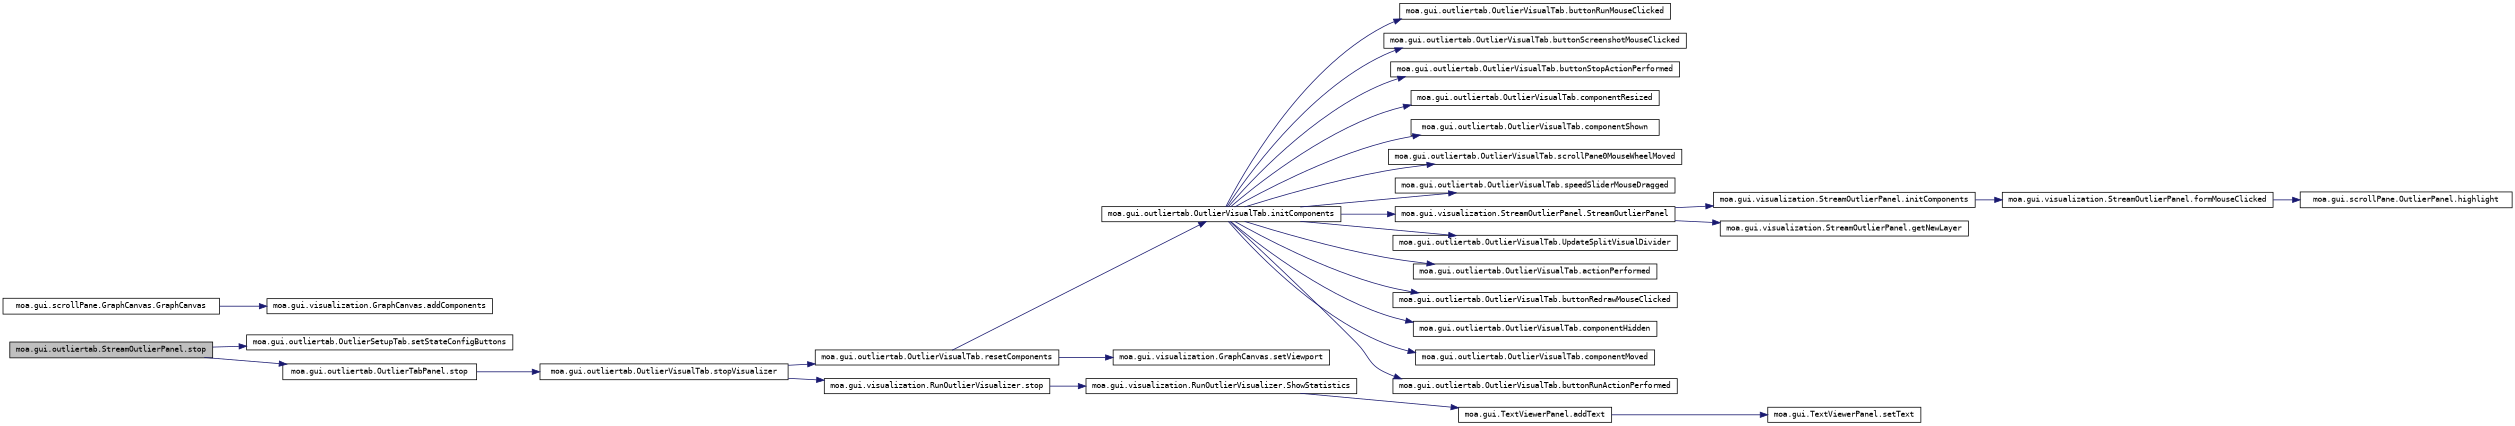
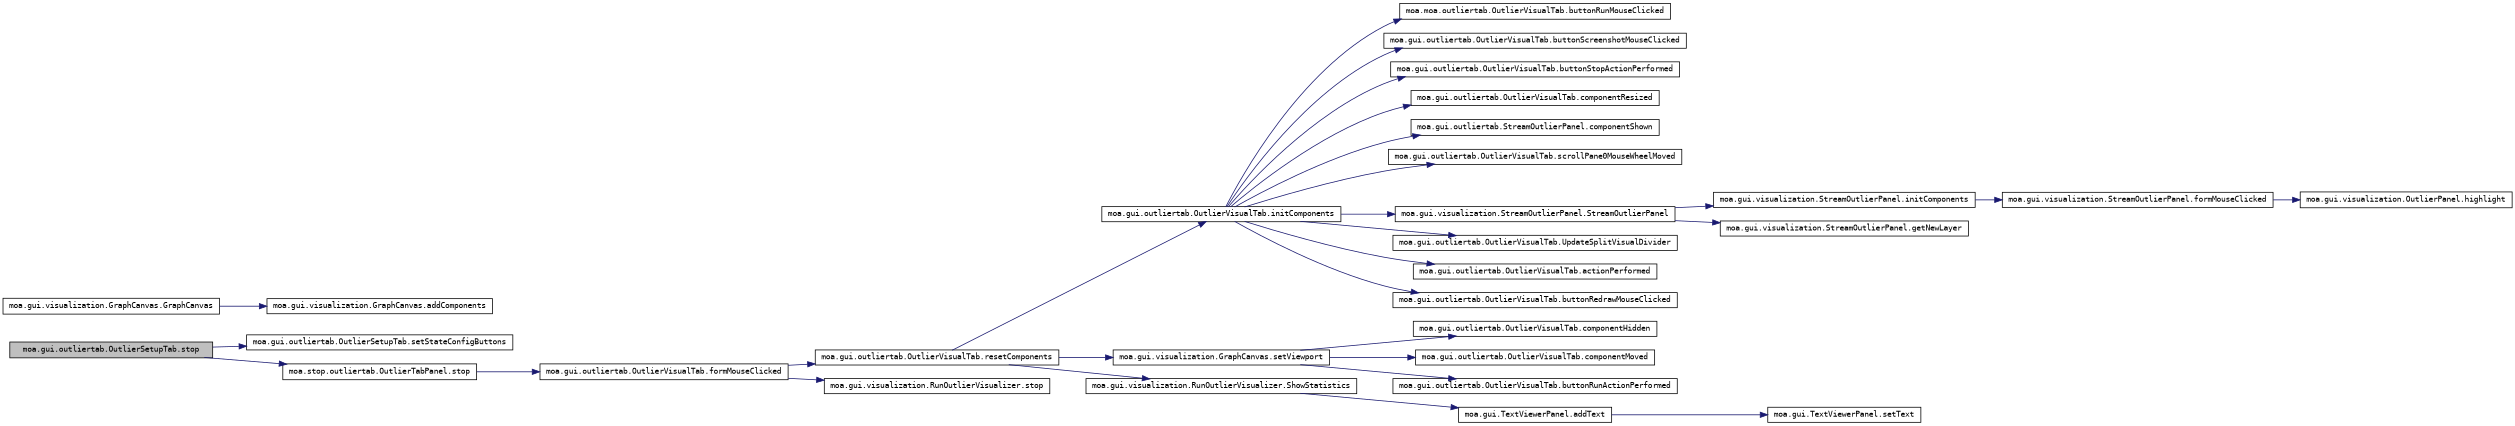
node "moa.gui.outliertab.OutlierVisualTab.buttonRunMouseClicked": label "moa.gui.outliertab.OutlierVisualTab.buttonRunMouseClicked" -> "moa.moa.outliertab.OutlierVisualTab.buttonRunMouseClicked"
node "moa.gui.outliertab.OutlierVisualTab.componentShown": label "moa.gui.outliertab.OutlierVisualTab.componentShown" -> "moa.gui.outliertab.StreamOutlierPanel.componentShown"
node "moa.gui.outliertab.OutlierVisualTab.speedSliderMouseDragged": removed
node "moa.gui.scrollPane.OutlierPanel.highlight": label "moa.gui.scrollPane.OutlierPanel.highlight" -> "moa.gui.visualization.OutlierPanel.highlight"
edge "moa.gui.outliertab.OutlierVisualTab.initComponents" -> "moa.gui.outliertab.OutlierVisualTab.componentHidden": now "moa.gui.visualization.GraphCanvas.setViewport" -> "moa.gui.outliertab.OutlierVisualTab.componentHidden"
node "moa.gui.scrollPane.GraphCanvas.GraphCanvas": label "moa.gui.scrollPane.GraphCanvas.GraphCanvas" -> "moa.gui.visualization.GraphCanvas.GraphCanvas"
edge "moa.gui.outliertab.OutlierVisualTab.initComponents" -> "moa.gui.outliertab.OutlierVisualTab.componentMoved": now "moa.gui.visualization.GraphCanvas.setViewport" -> "moa.gui.outliertab.OutlierVisualTab.componentMoved"
edge "moa.gui.outliertab.OutlierVisualTab.initComponents" -> "moa.gui.outliertab.OutlierVisualTab.buttonRunActionPerformed": now "moa.gui.visualization.GraphCanvas.setViewport" -> "moa.gui.outliertab.OutlierVisualTab.buttonRunActionPerformed"
node "moa.gui.outliertab.StreamOutlierPanel.stop": label "moa.gui.outliertab.StreamOutlierPanel.stop" -> "moa.gui.outliertab.OutlierSetupTab.stop"
node "moa.gui.outliertab.OutlierTabPanel.stop": label "moa.gui.outliertab.OutlierTabPanel.stop" -> "moa.stop.outliertab.OutlierTabPanel.stop"
node "moa.gui.outliertab.OutlierVisualTab.stopVisualizer": label "moa.gui.outliertab.OutlierVisualTab.stopVisualizer" -> "moa.gui.outliertab.OutlierVisualTab.formMouseClicked"
edge "moa.gui.visualization.RunOutlierVisualizer.stop" -> "moa.gui.visualization.RunOutlierVisualizer.ShowStatistics": now "moa.gui.outliertab.OutlierVisualTab.resetComponents" -> "moa.gui.visualization.RunOutlierVisualizer.ShowStatistics"
